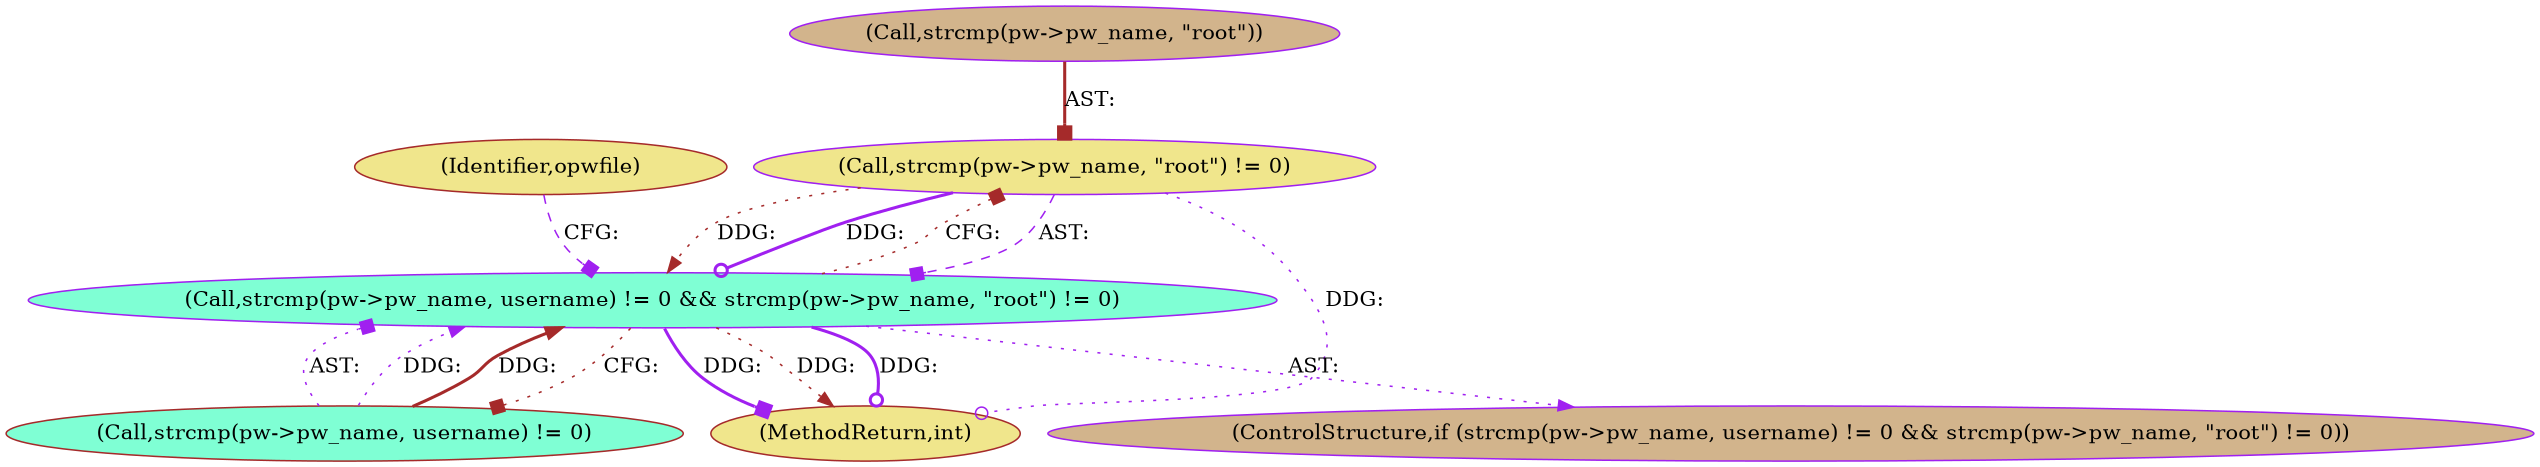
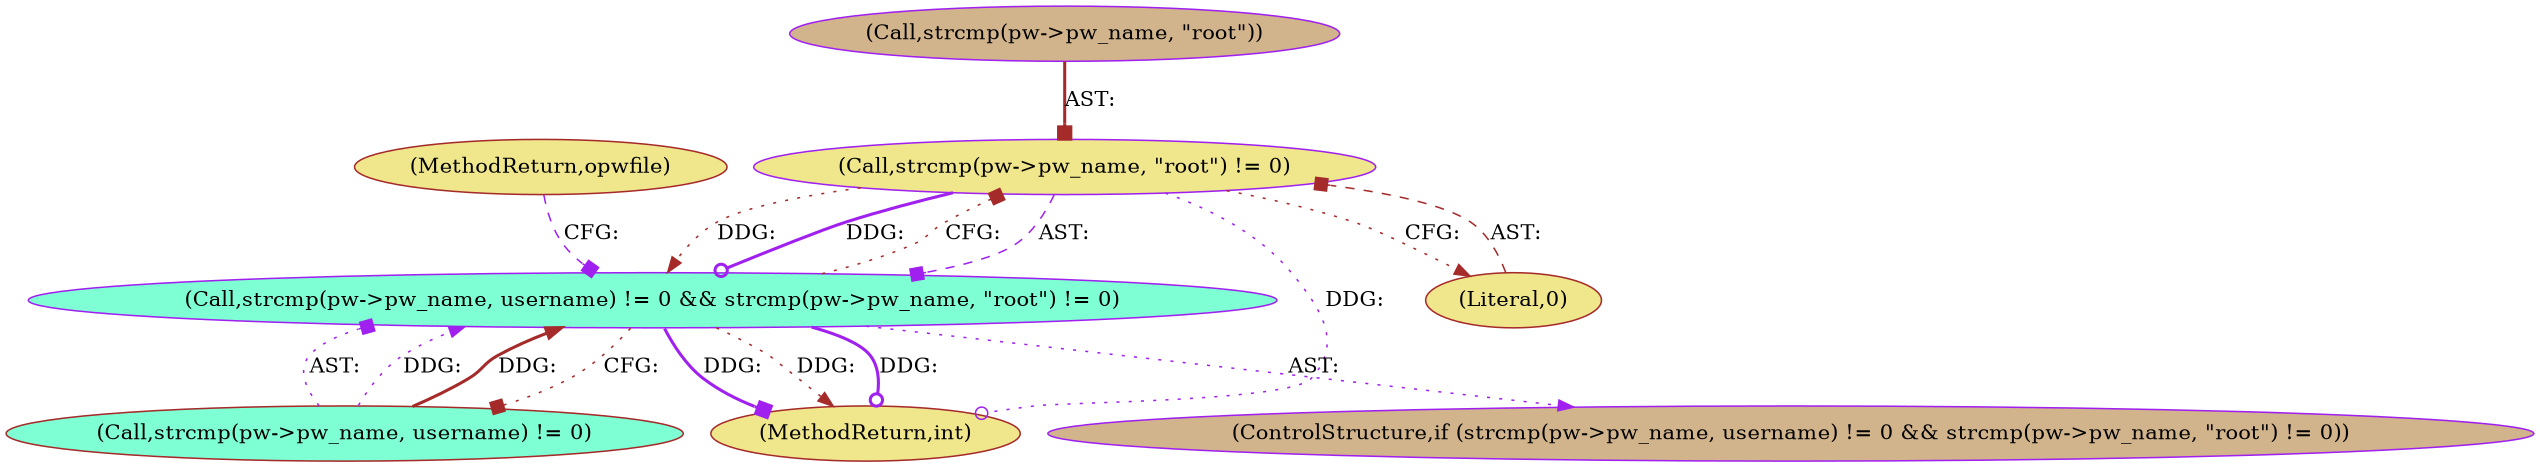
node "(Identifier,opwfile)": label "(Identifier,opwfile)" -> "(MethodReturn,opwfile)"
node "(Literal,0)": added
